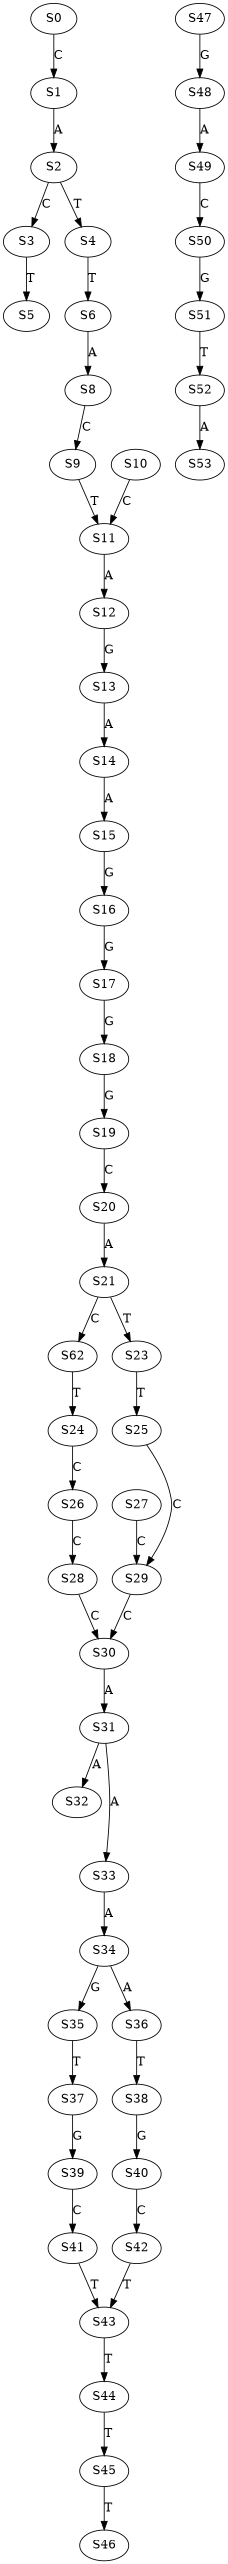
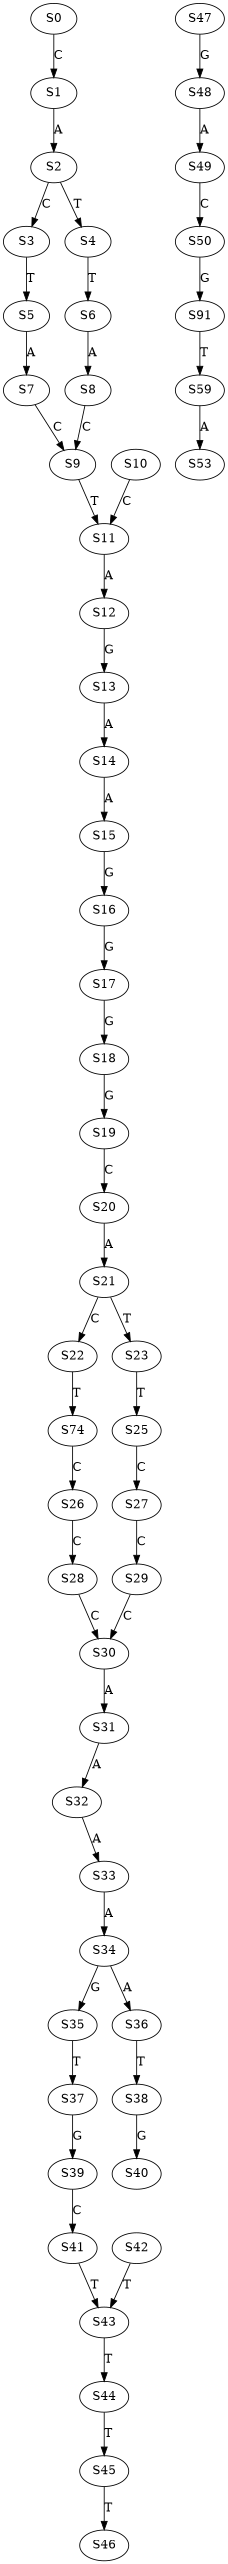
node "S51": label "S51" -> "S91"
node "S7": added
node "S52": label "S52" -> "S59"
node "S62": label "S62" -> "S22"
node "S24": label "S24" -> "S74"
edge "S25" -> "S29": now "S25" -> "S27"
edge "S31" -> "S33": now "S32" -> "S33"
edge "S40" -> "S42": removed, label "C"
